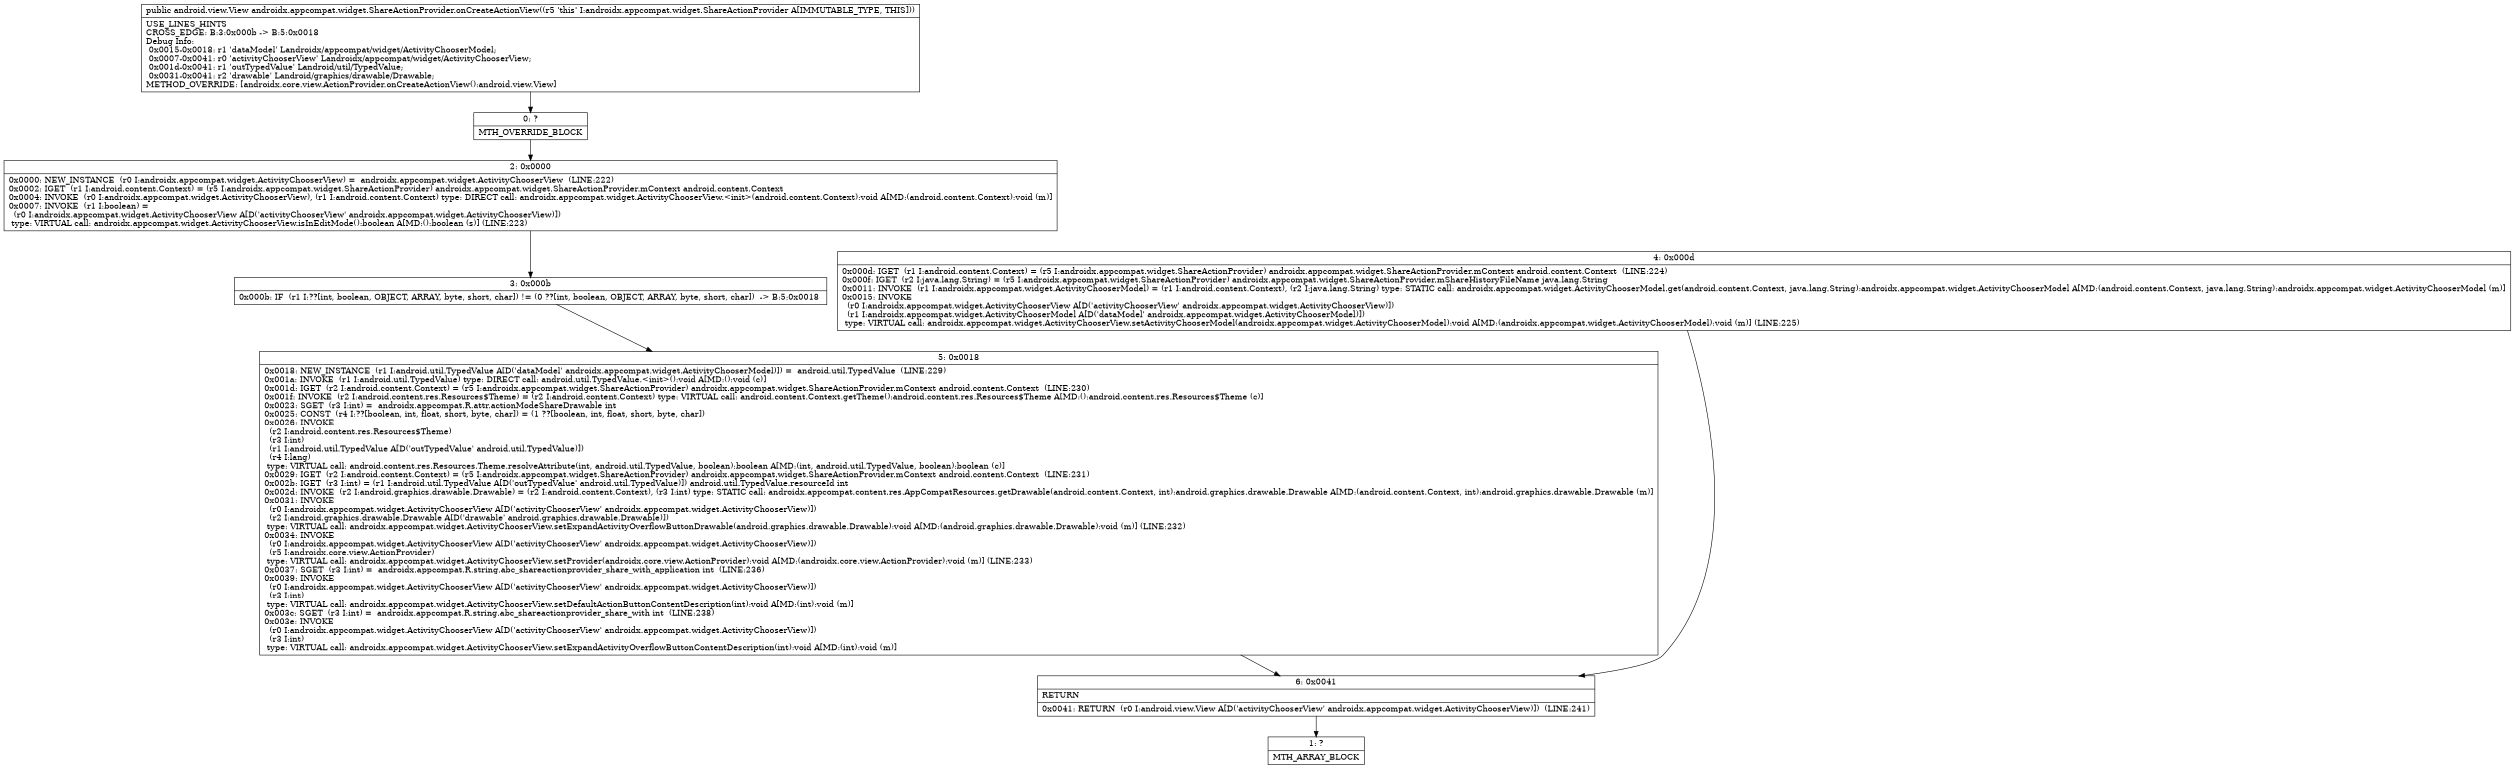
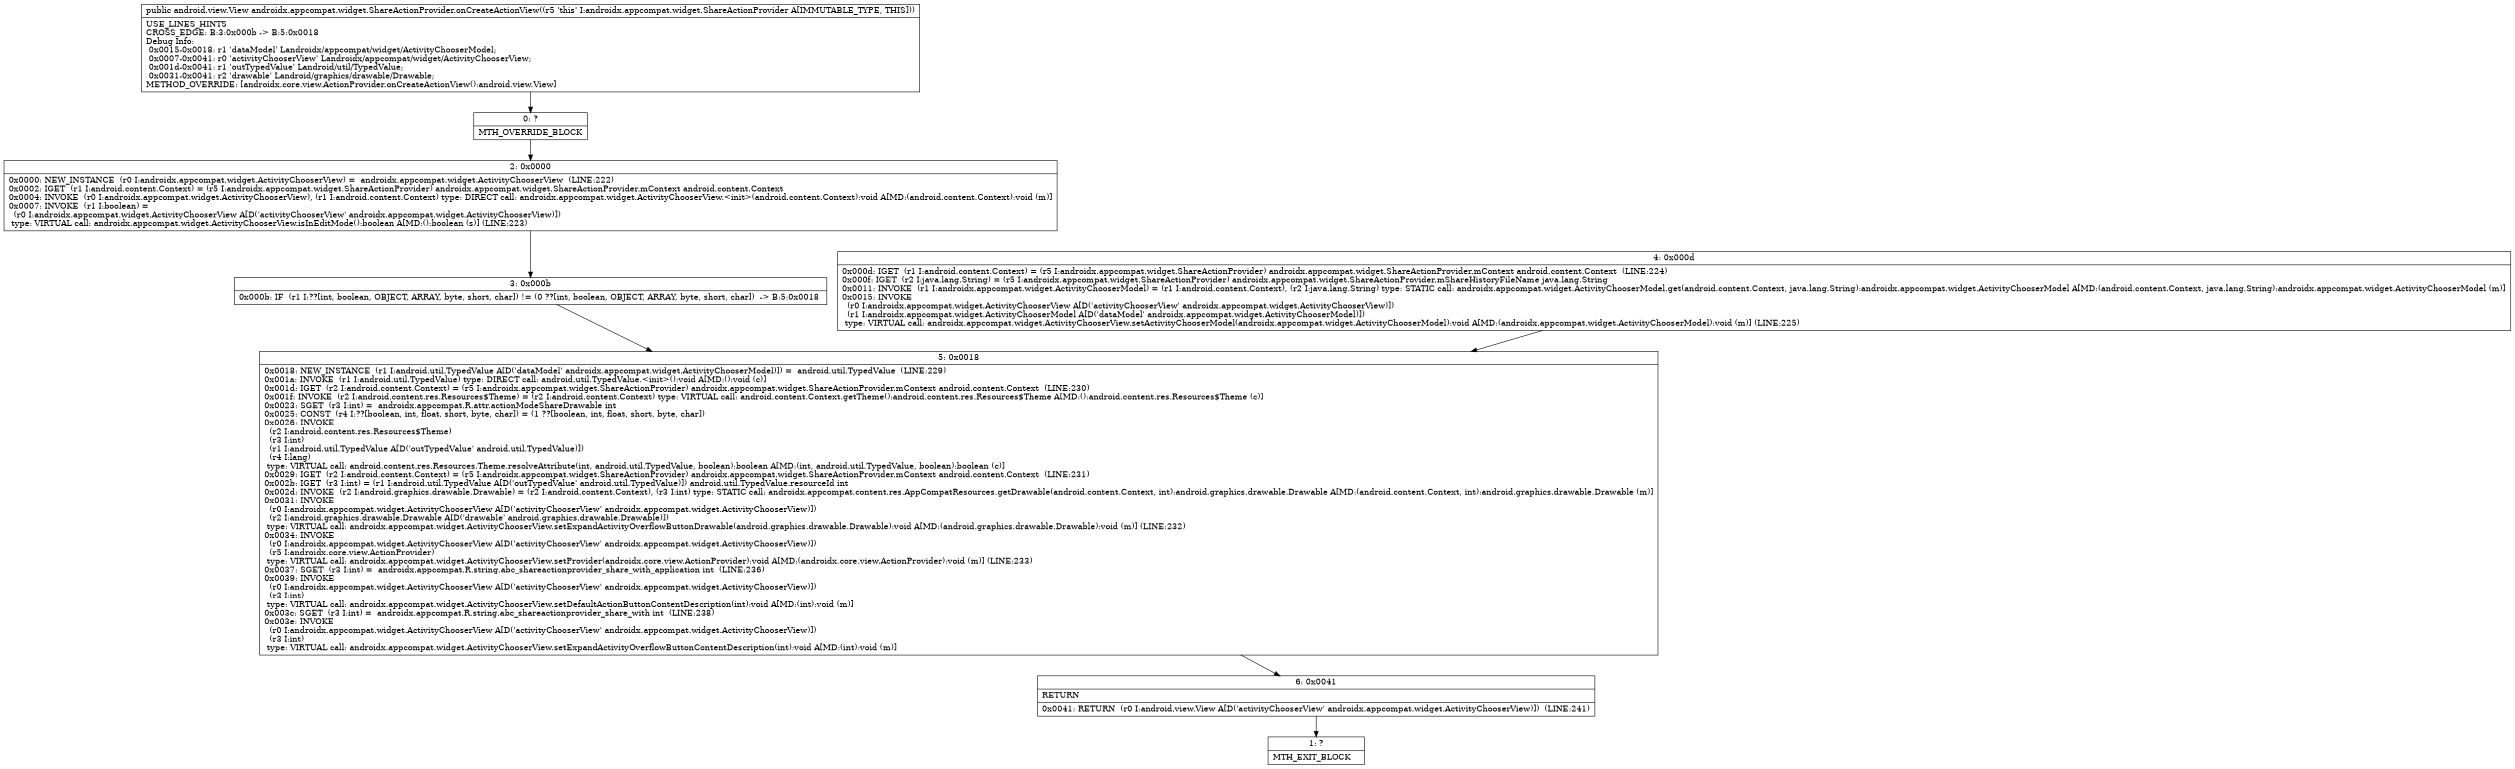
edge "4: 0x000d" -> "6: 0x0041": now "4: 0x000d" -> "5: 0x0018"
node "1: ?": text "MTH_ARRAY_BLOCK" -> "MTH_EXIT_BLOCK"
